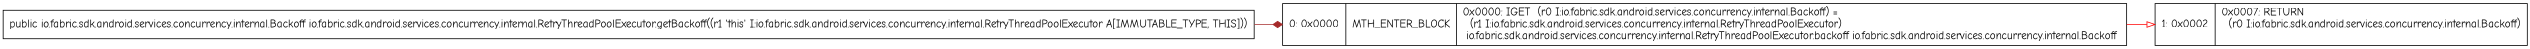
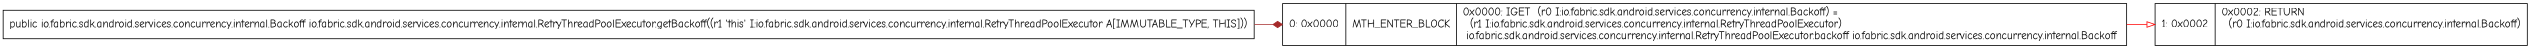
node "1: 0x0002": text "0x0007: RETURN" -> "0x0002: RETURN"
